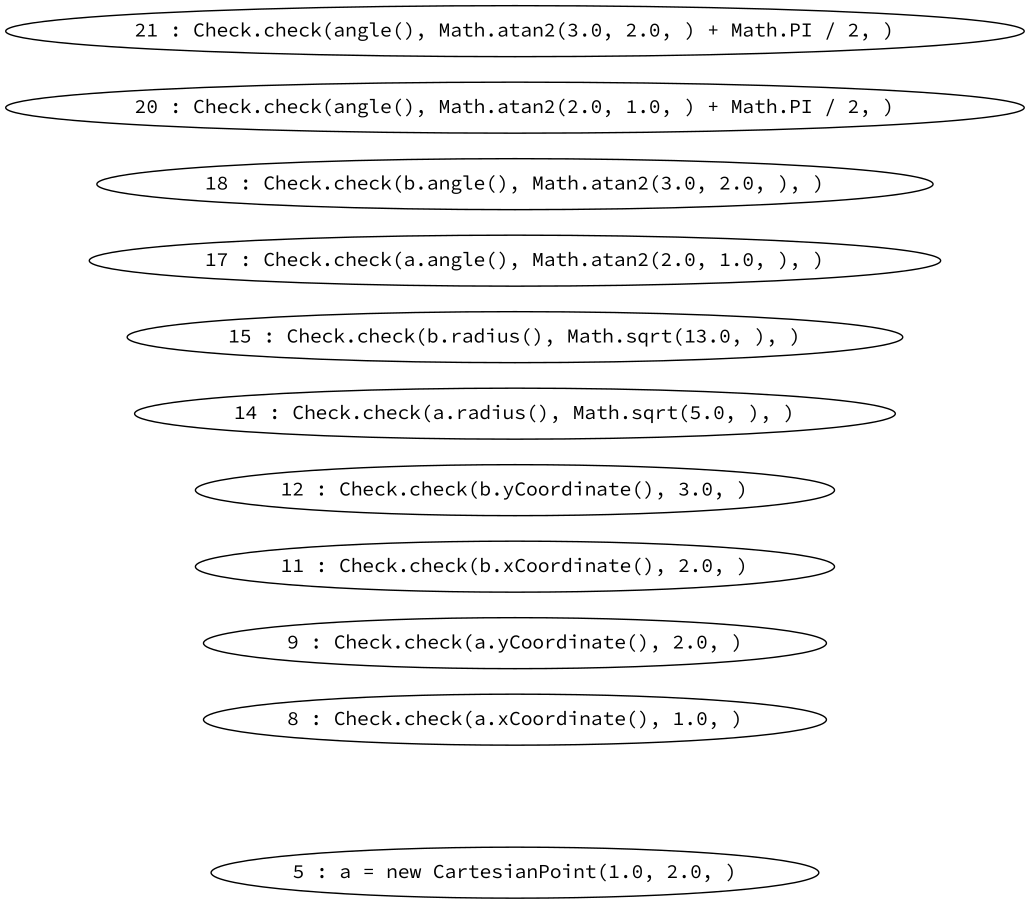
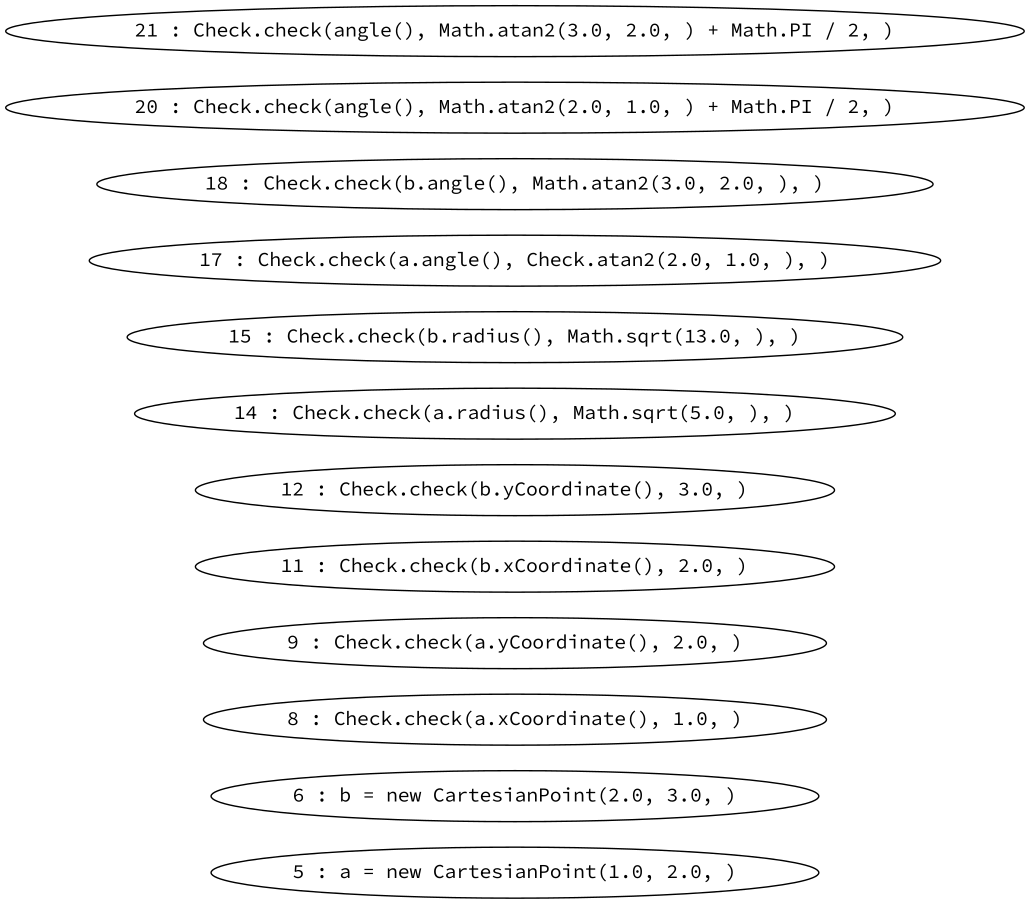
node "17 : Check.check(a.angle(), Math.atan2(2.0, 1.0, ), )": label "17 : Check.check(a.angle(), Math.atan2(2.0, 1.0, ), )" -> "17 : Check.check(a.angle(), Check.atan2(2.0, 1.0, ), )"
node "6 : b = new CartesianPoint(2.0, 3.0, )": added
